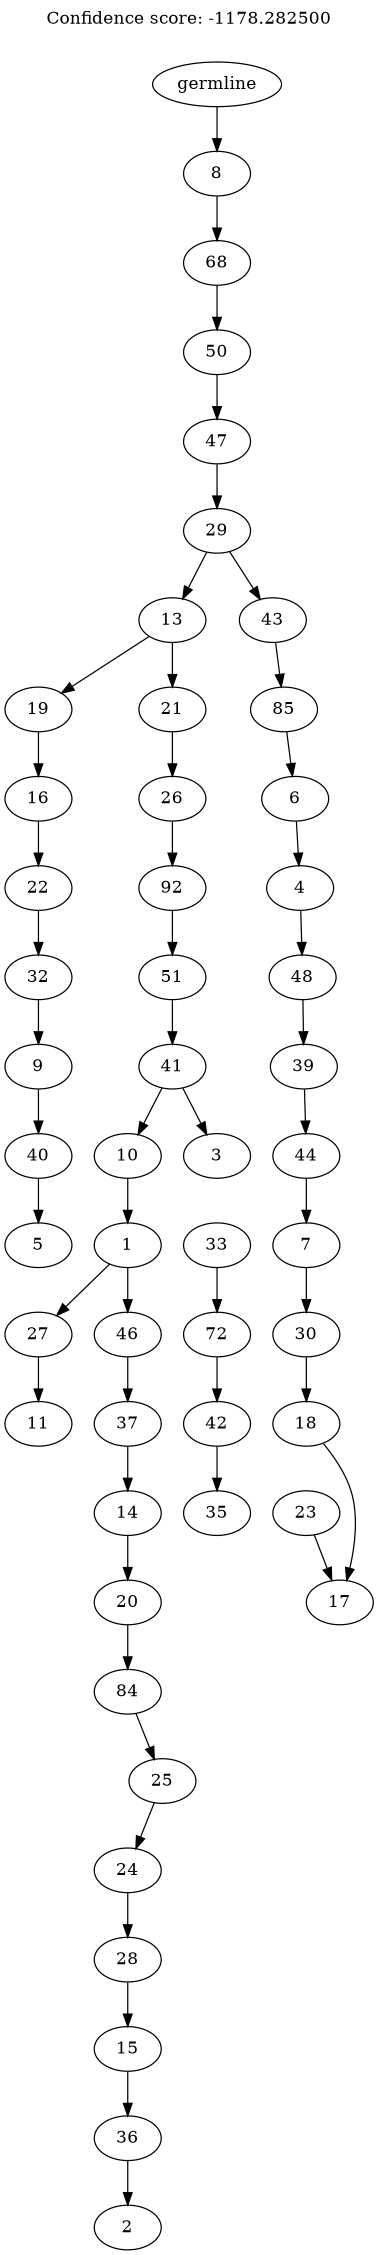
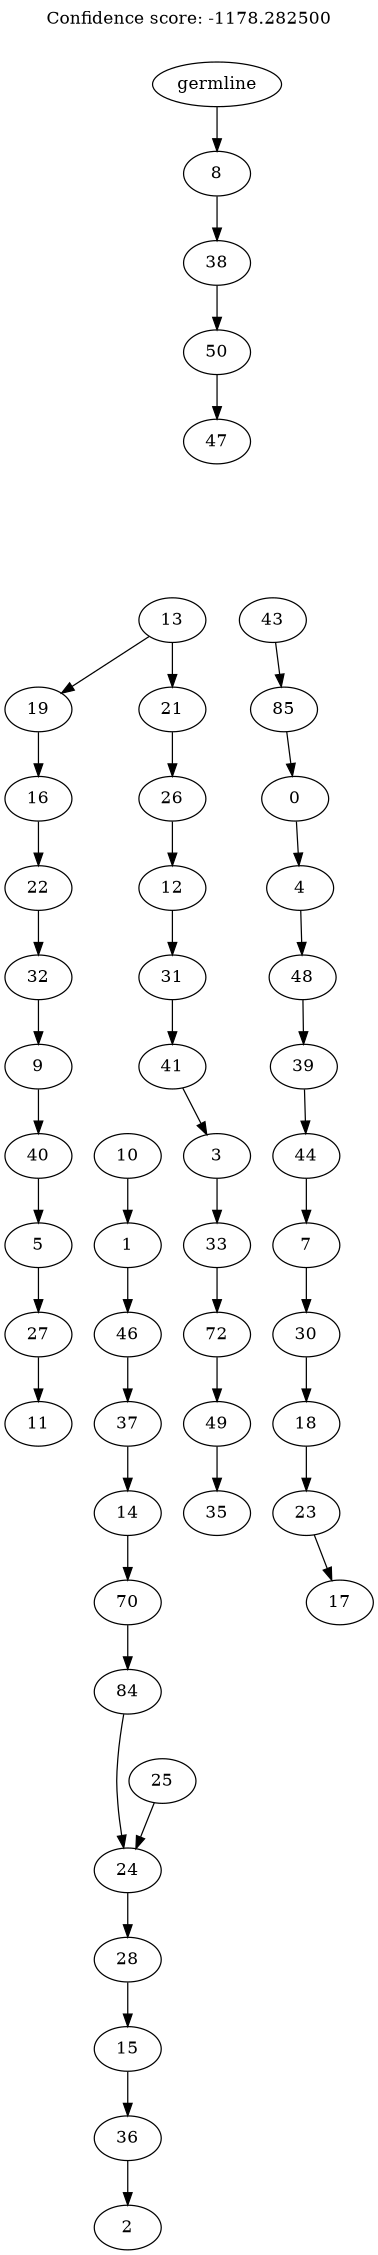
node "68": label "68" -> "38"
node "29": removed
node "6": label "6" -> "0"
node "92": label "92" -> "12"
node "51": label "51" -> "31"
edge "41" -> "10": removed
edge "3" -> "33": added
edge "1" -> "27": now "5" -> "27"
node "42": label "42" -> "49"
edge "18" -> "17": now "18" -> "23"
node "20": label "20" -> "70"
edge "84" -> "25": now "84" -> "24"
